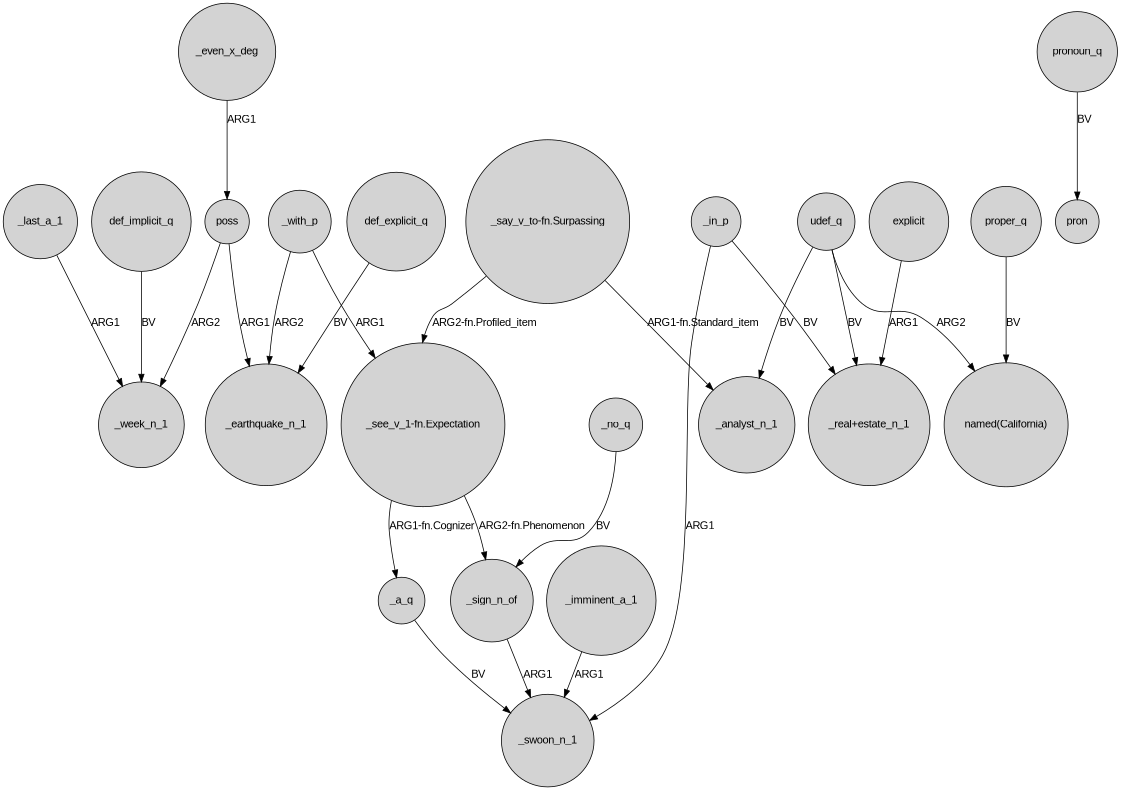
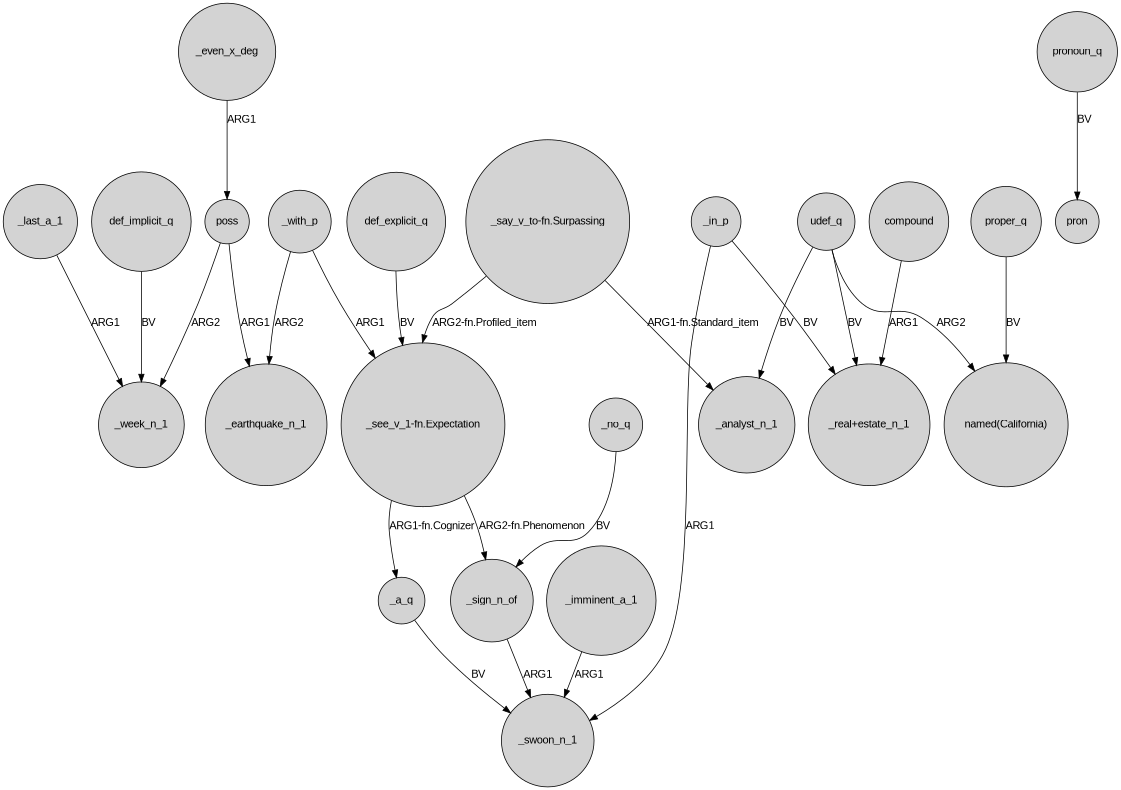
node "explicit": label "explicit" -> "compound"
edge "def_explicit_q" -> "_earthquake_n_1": now "def_explicit_q" -> "_see_v_1-fn.Expectation"
